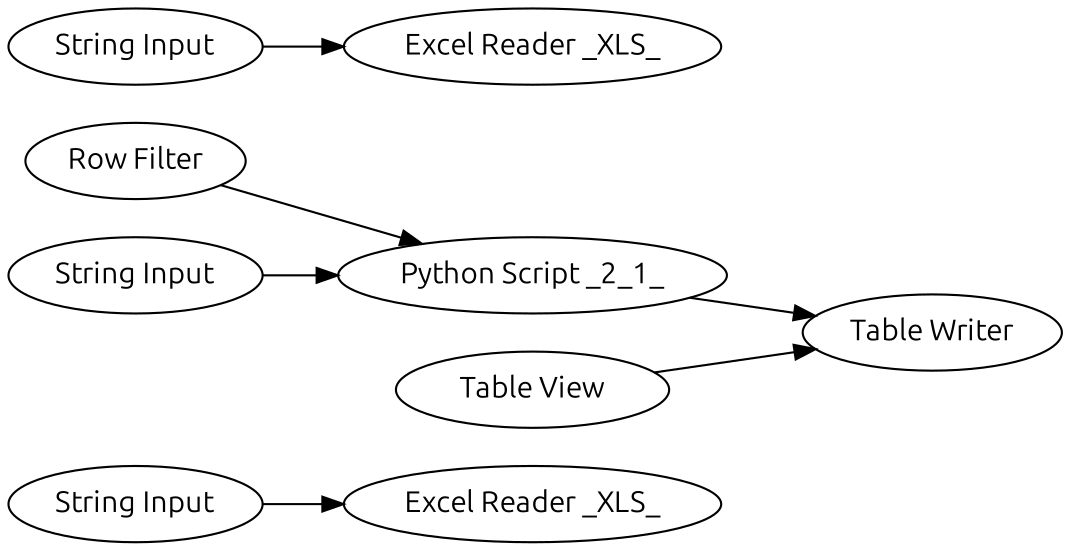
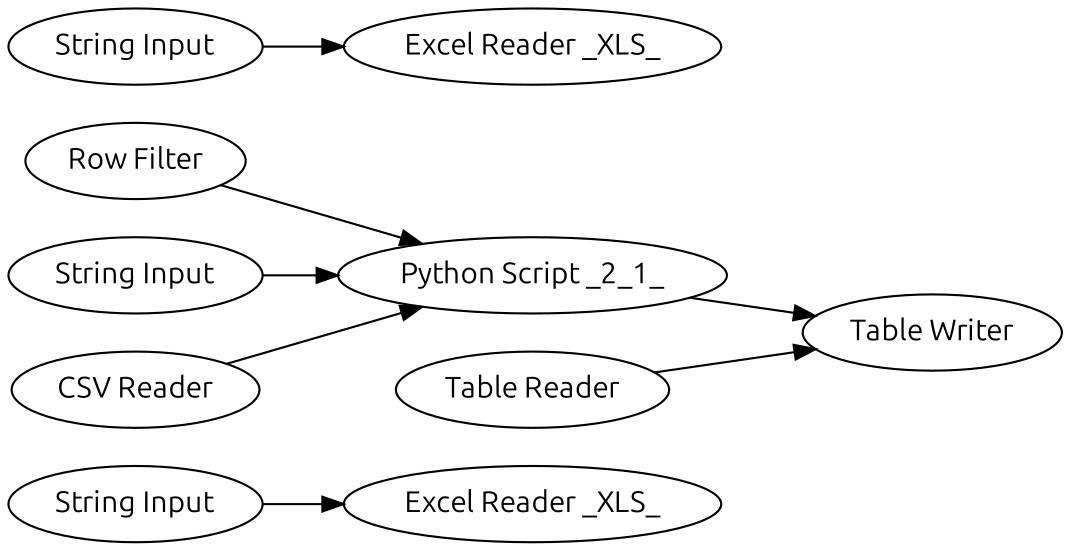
node "CSV Reader": added
node "Table View": label "Table View" -> "Table Reader"
